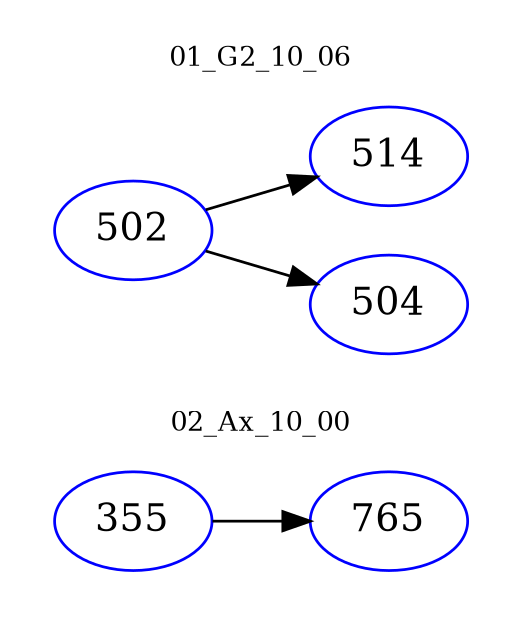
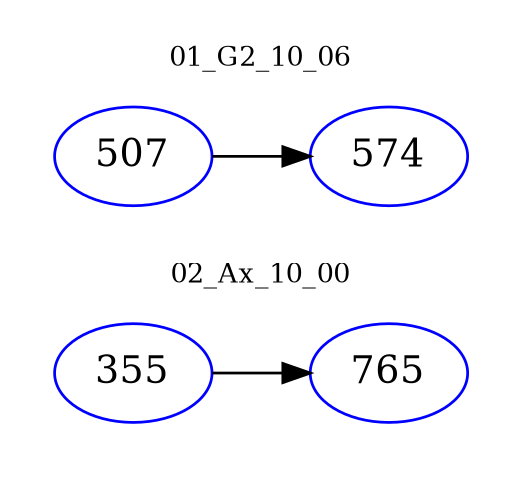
node "514": label "514" -> "574"
node "502": label "502" -> "507"
node "504": removed
